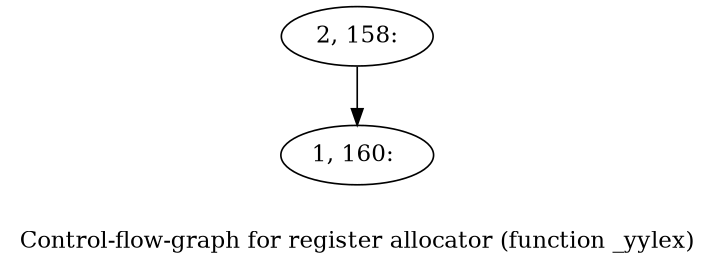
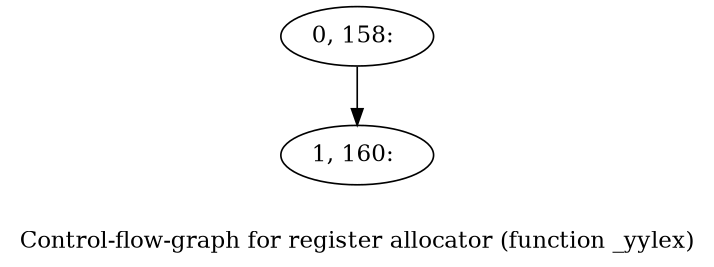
node "2, 158:": label "2, 158:" -> "0, 158:"
